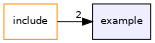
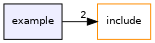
edge "include" -> "example": reversed
